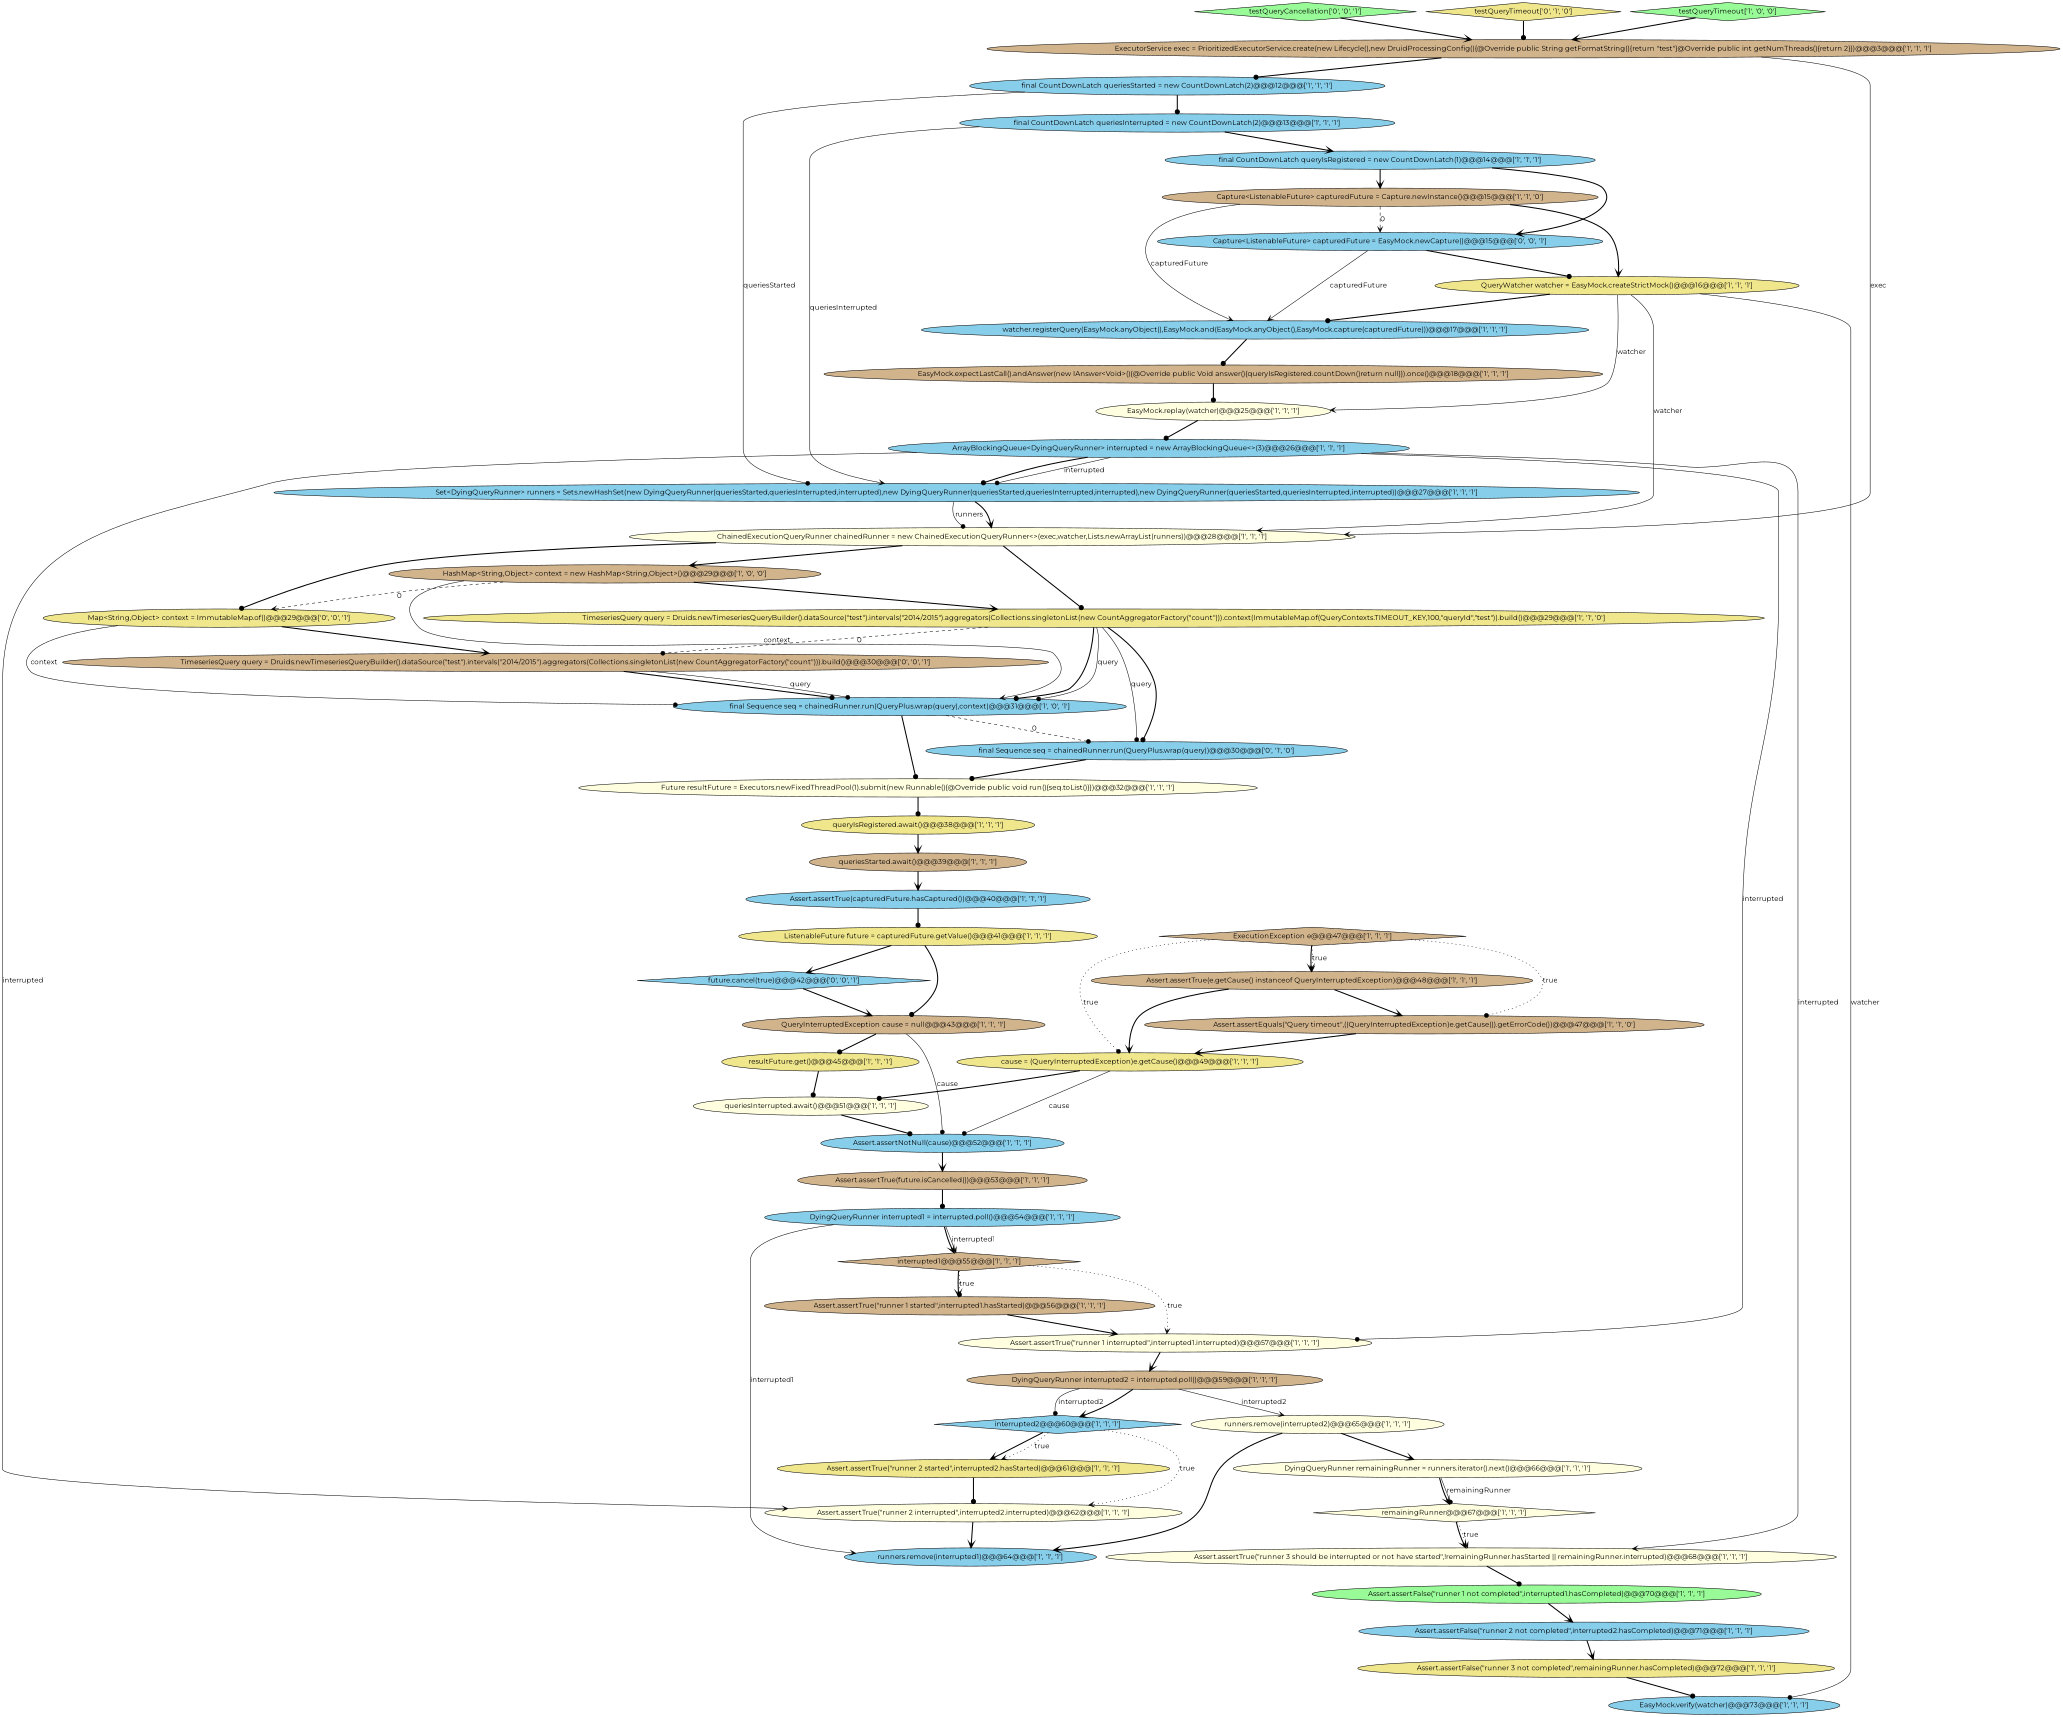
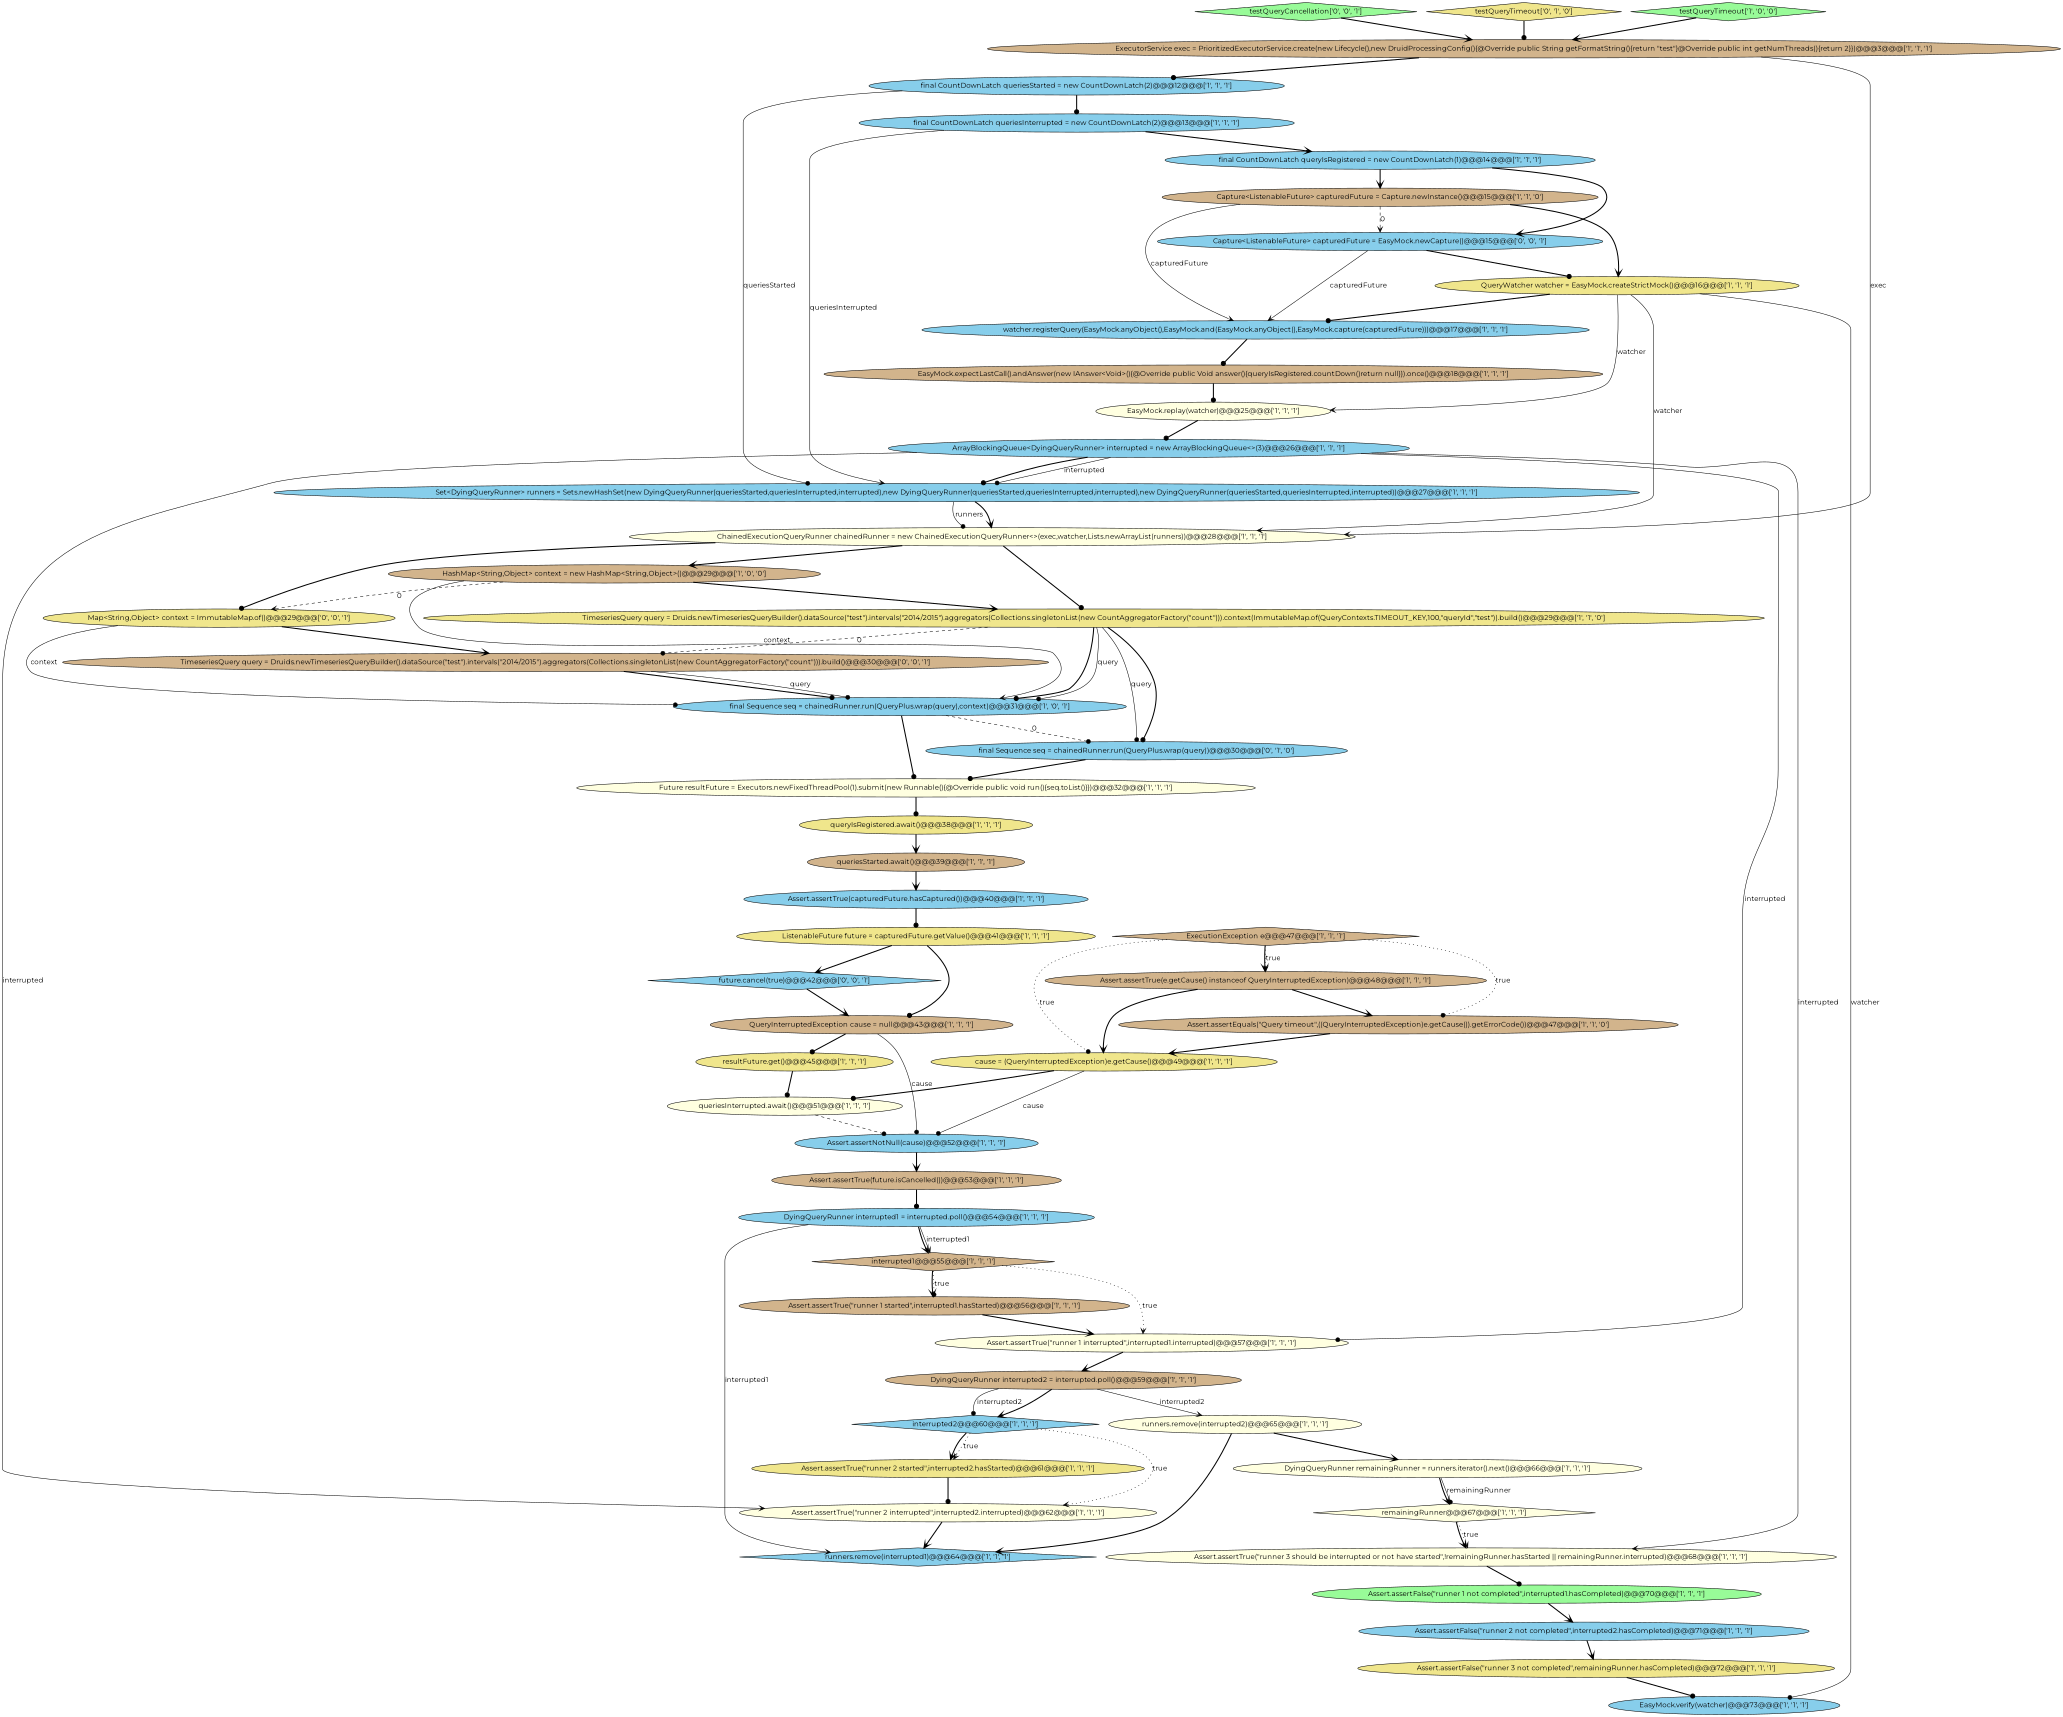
edge "queriesInterrupted.await()@@@51@@@['1', '1', '1']" -> "Assert.assertNotNull(cause)@@@52@@@['1', '1', '1']": style bold -> dashed
node "runners.remove(interrupted1)@@@64@@@['1', '1', '1']": shape ellipse -> diamond
